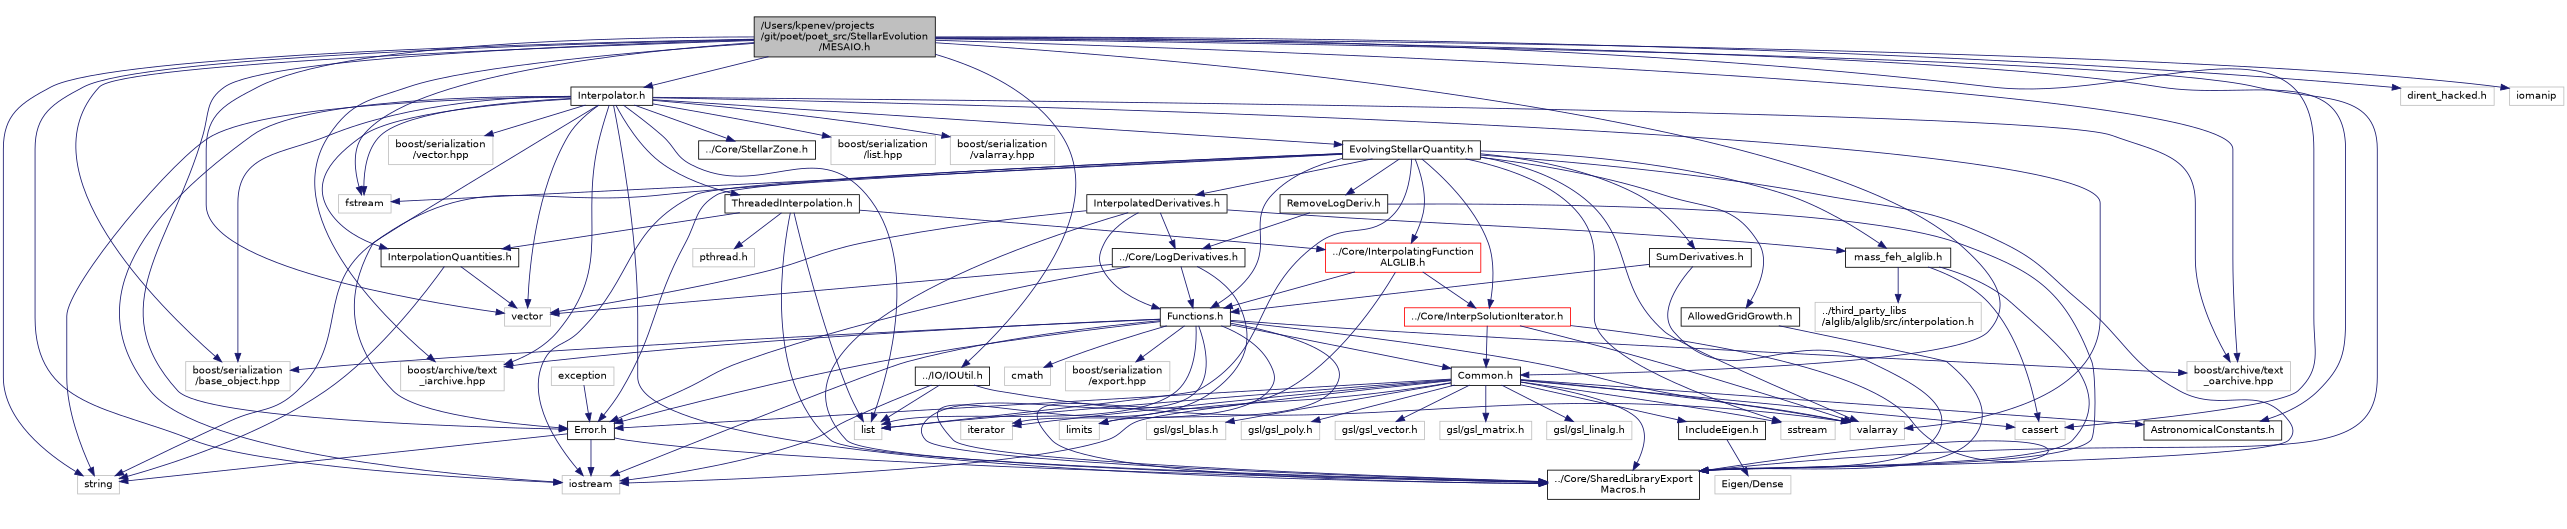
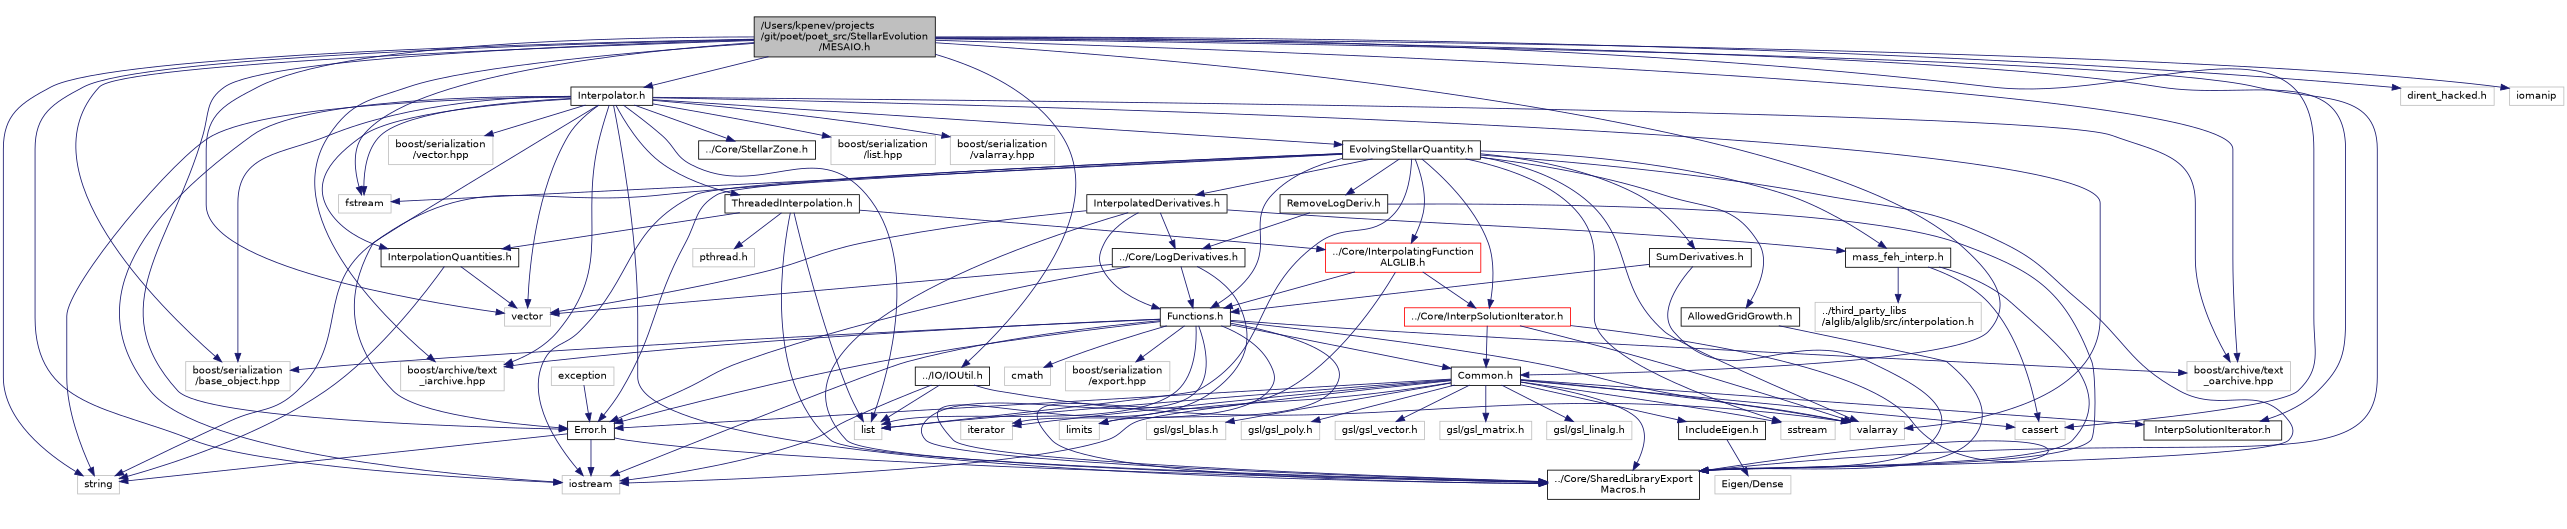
node "mass_feh_alglib.h": label "mass_feh_alglib.h" -> "mass_feh_interp.h"
node "AstronomicalConstants.h": label "AstronomicalConstants.h" -> "InterpSolutionIterator.h"
